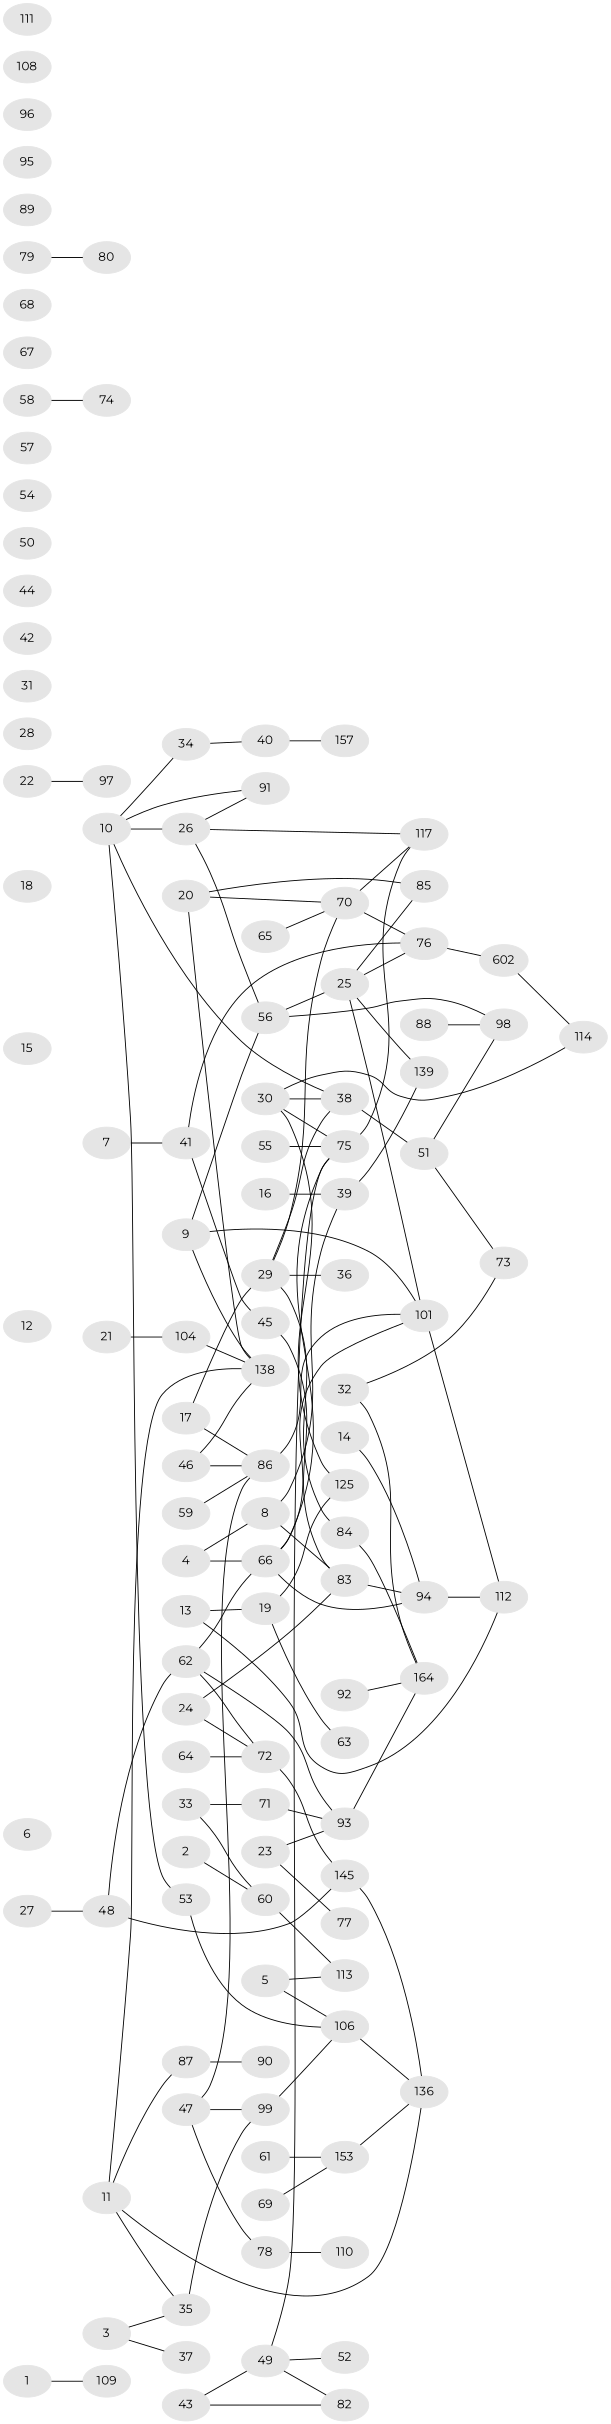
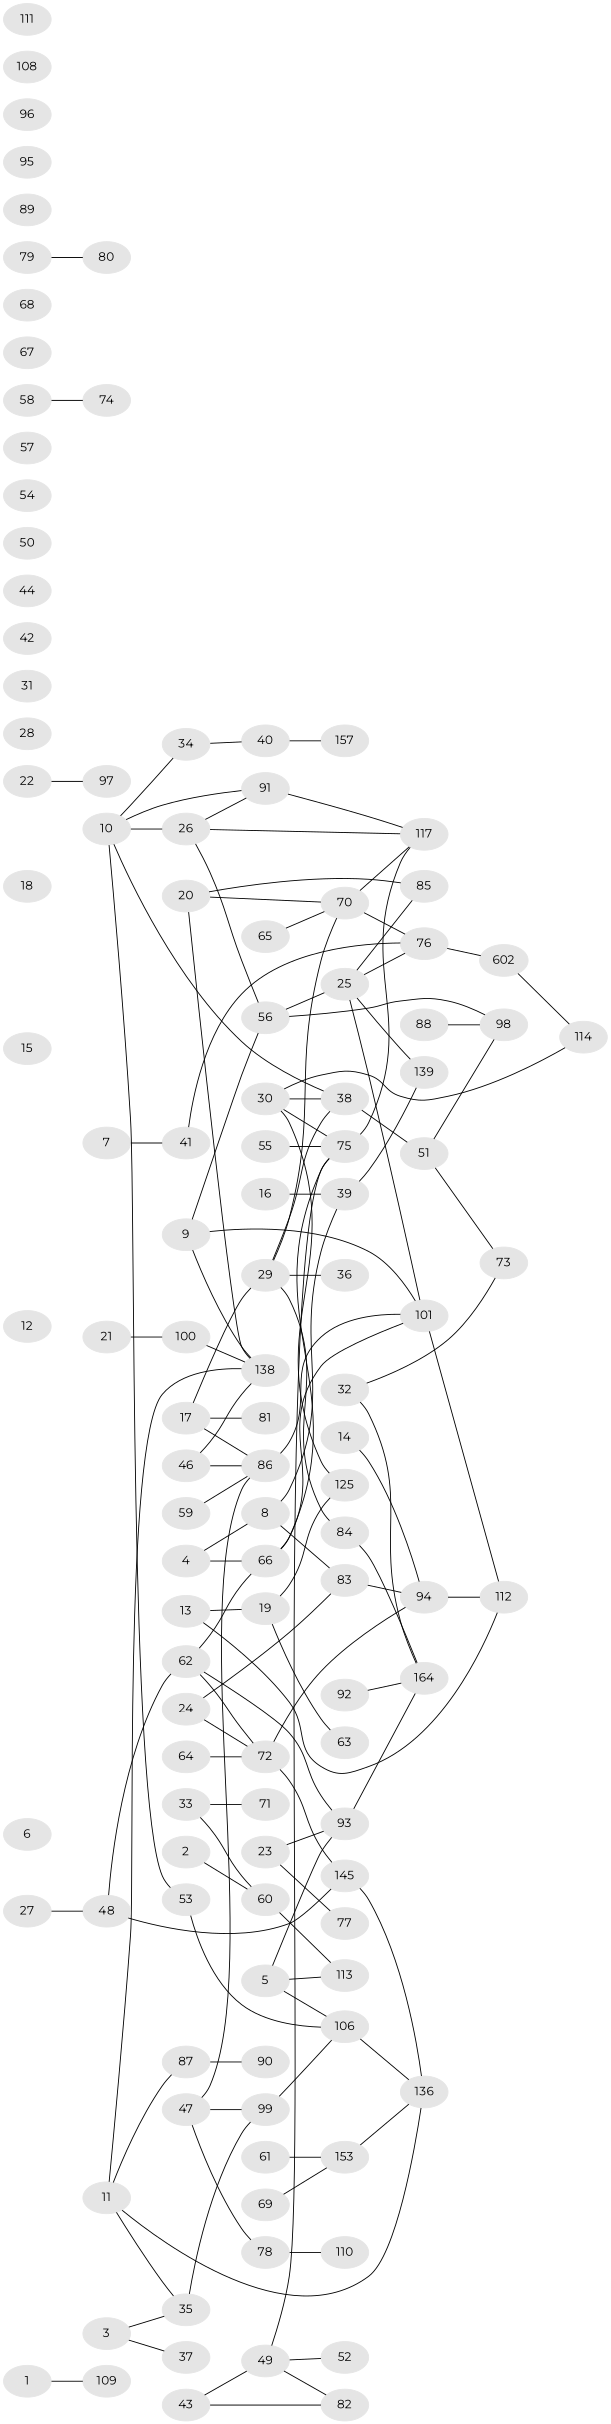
edge "91" -- "117": added
node "45": removed
node "104": label "104" -> "100"
node "81": added
edge "66" -- "94": now "72" -- "94"
edge "71" -- "93": now "5" -- "93"
